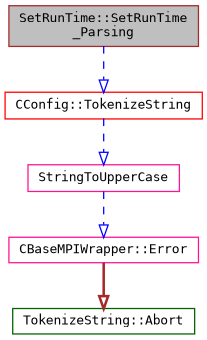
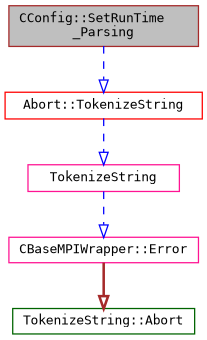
node "SetRunTime::SetRunTime _Parsing": label "SetRunTime::SetRunTime _Parsing" -> "CConfig::SetRunTime _Parsing"
node "CConfig::TokenizeString": label "CConfig::TokenizeString" -> "Abort::TokenizeString"
node "StringToUpperCase": label "StringToUpperCase" -> "TokenizeString"
